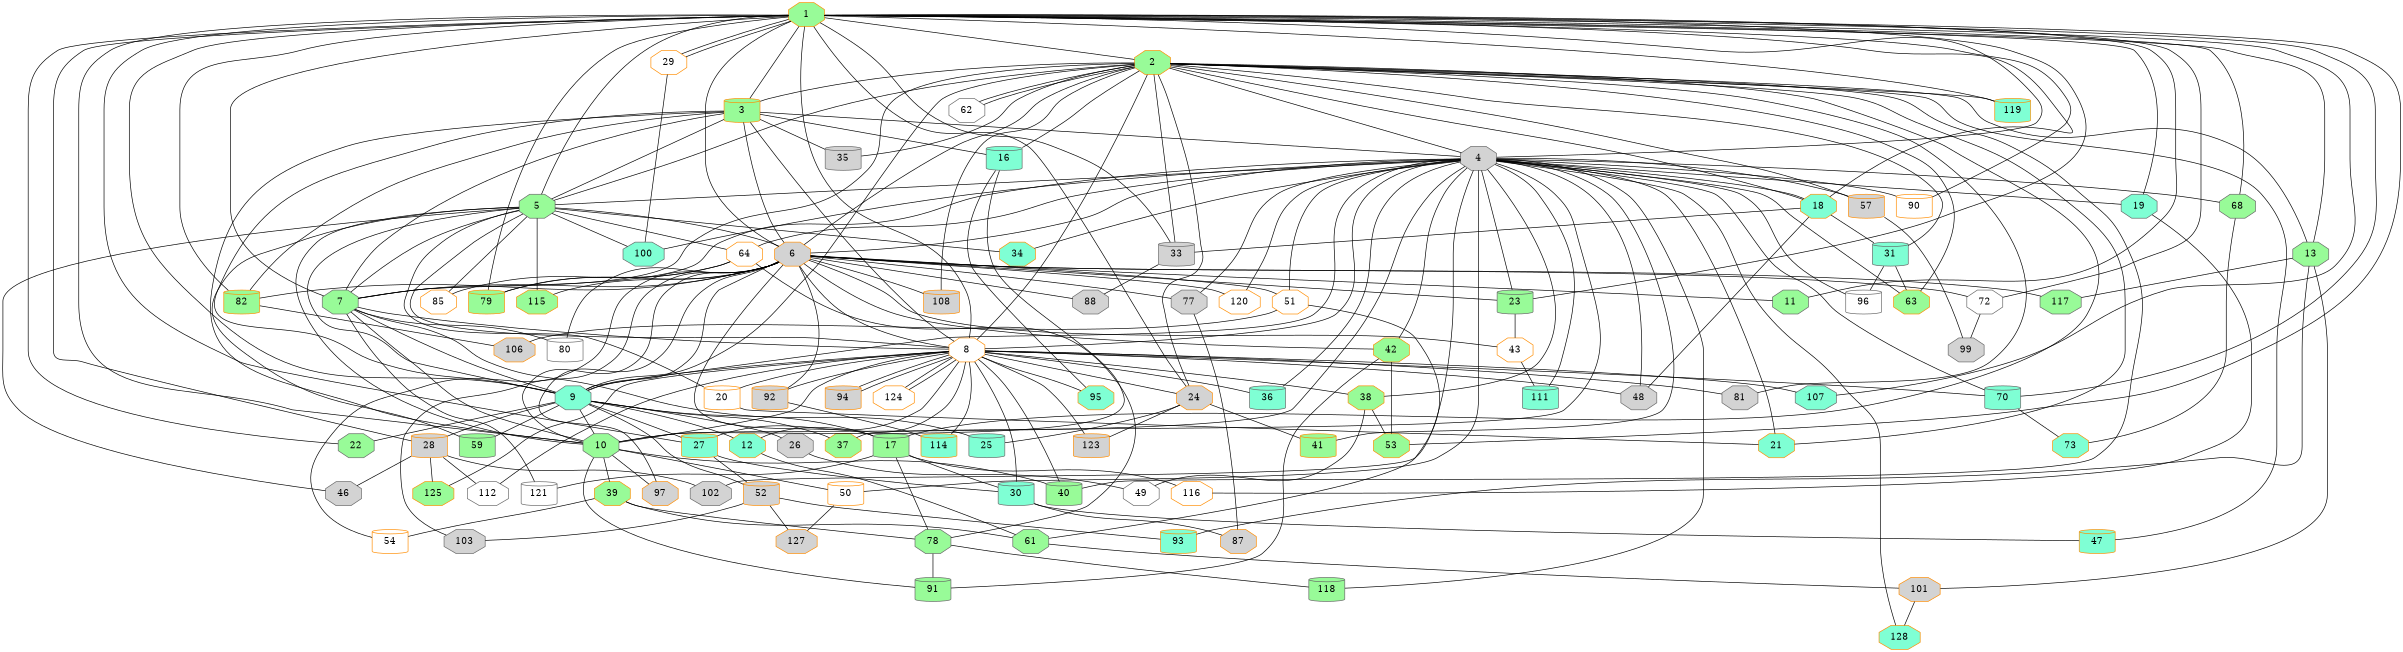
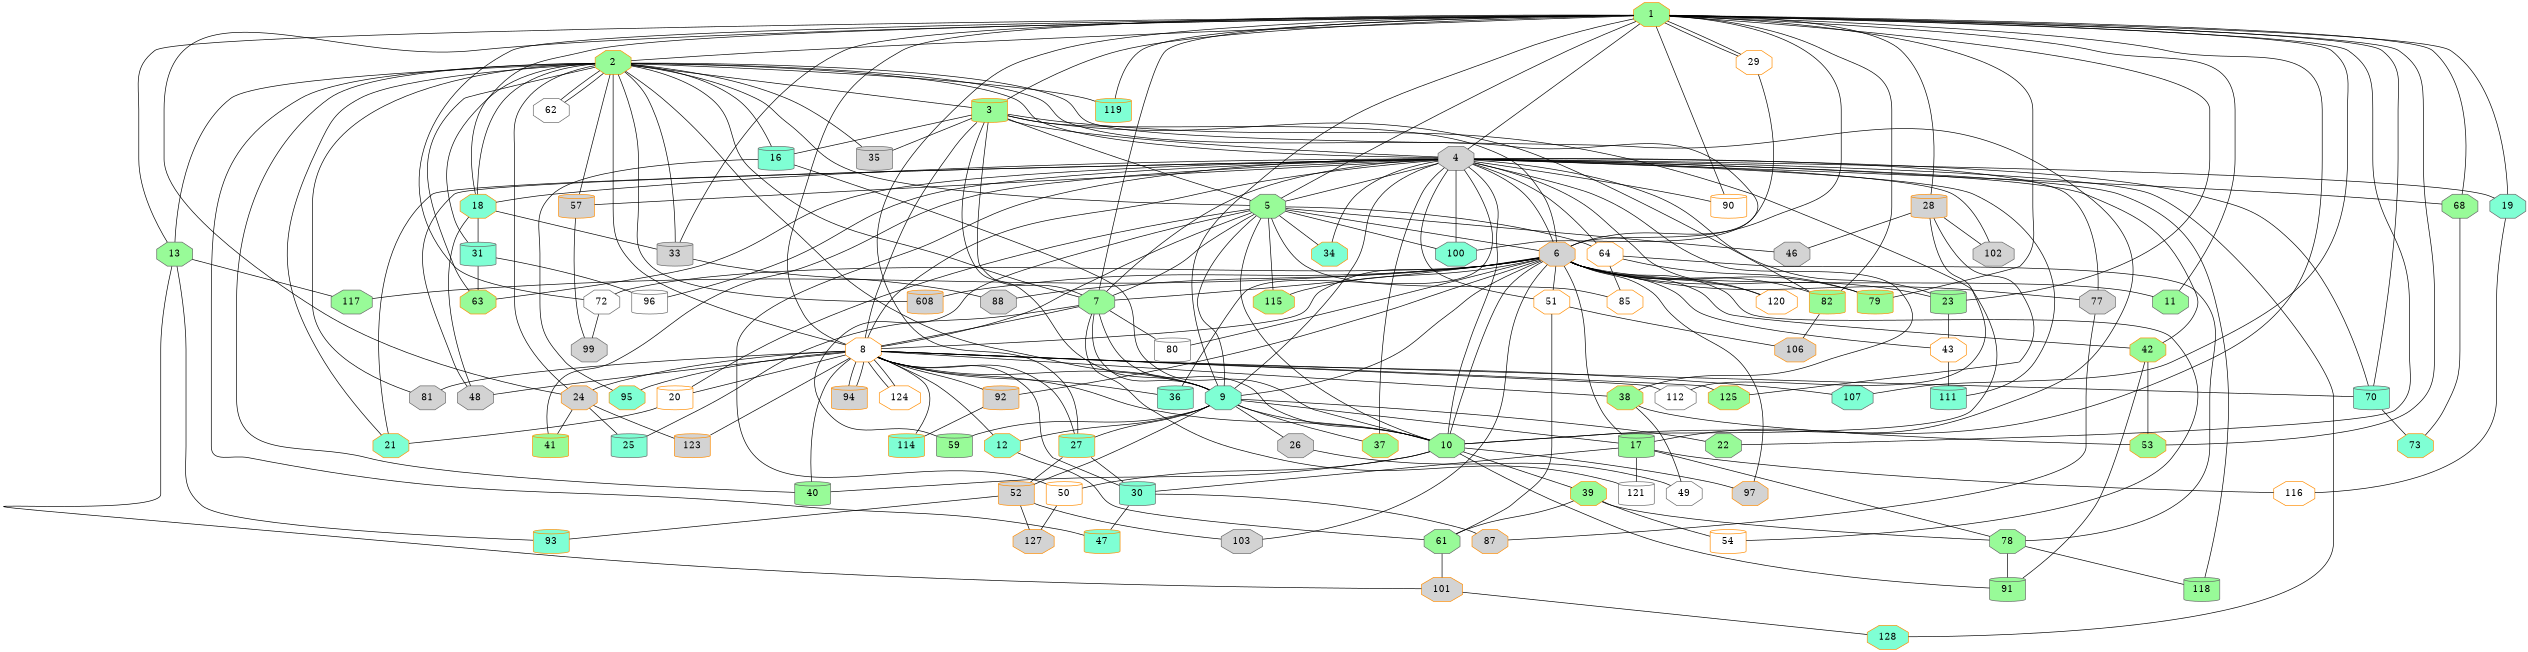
node "108": label "108" -> "608"
edge "9" -- "28": removed
